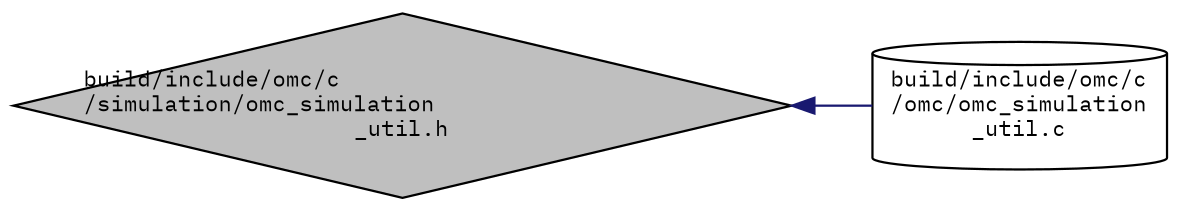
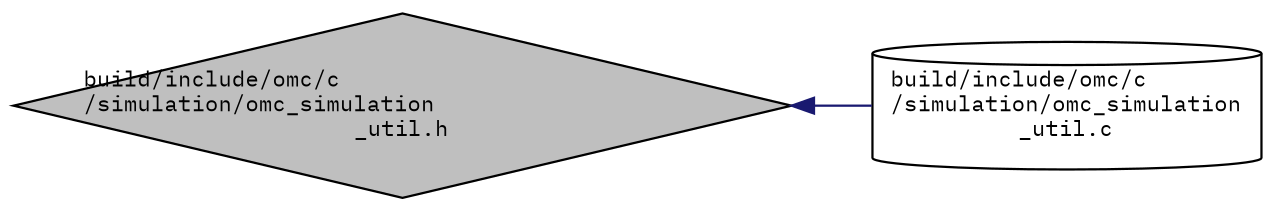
node "build/include/omc/c /omc/omc_simulation _util.c": label "build/include/omc/c /omc/omc_simulation _util.c" -> "build/include/omc/c /simulation/omc_simulation _util.c"
